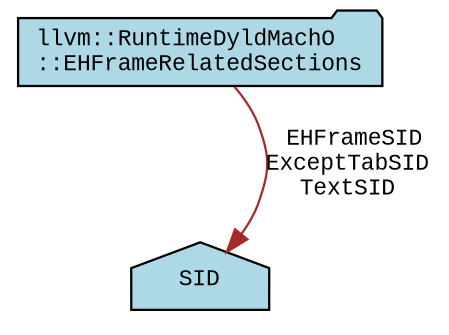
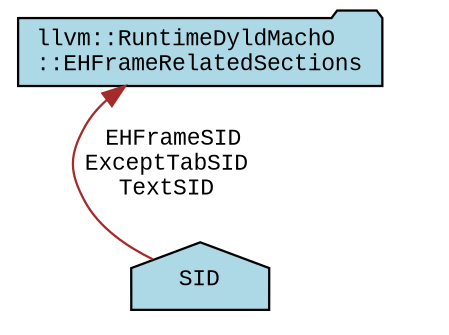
edge "llvm::RuntimeDyldMachO ::EHFrameRelatedSections" -> "SID": reversed
